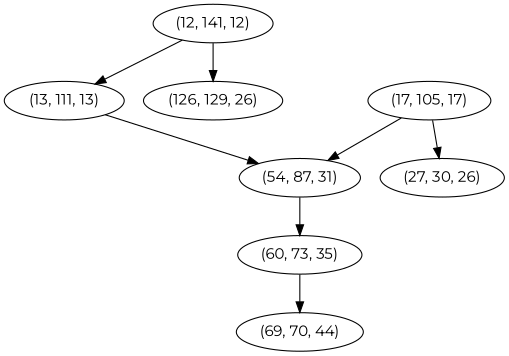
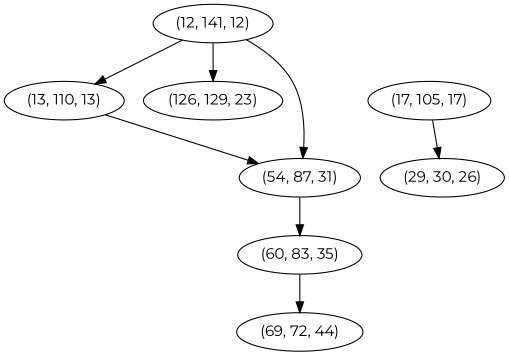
node "(13, 111, 13)": label "(13, 111, 13)" -> "(13, 110, 13)"
node "(126, 129, 26)": label "(126, 129, 26)" -> "(126, 129, 23)"
edge "(17, 105, 17)" -> "(54, 87, 31)": now "(12, 141, 12)" -> "(54, 87, 31)"
node "(27, 30, 26)": label "(27, 30, 26)" -> "(29, 30, 26)"
node "(60, 73, 35)": label "(60, 73, 35)" -> "(60, 83, 35)"
node "(69, 70, 44)": label "(69, 70, 44)" -> "(69, 72, 44)"
